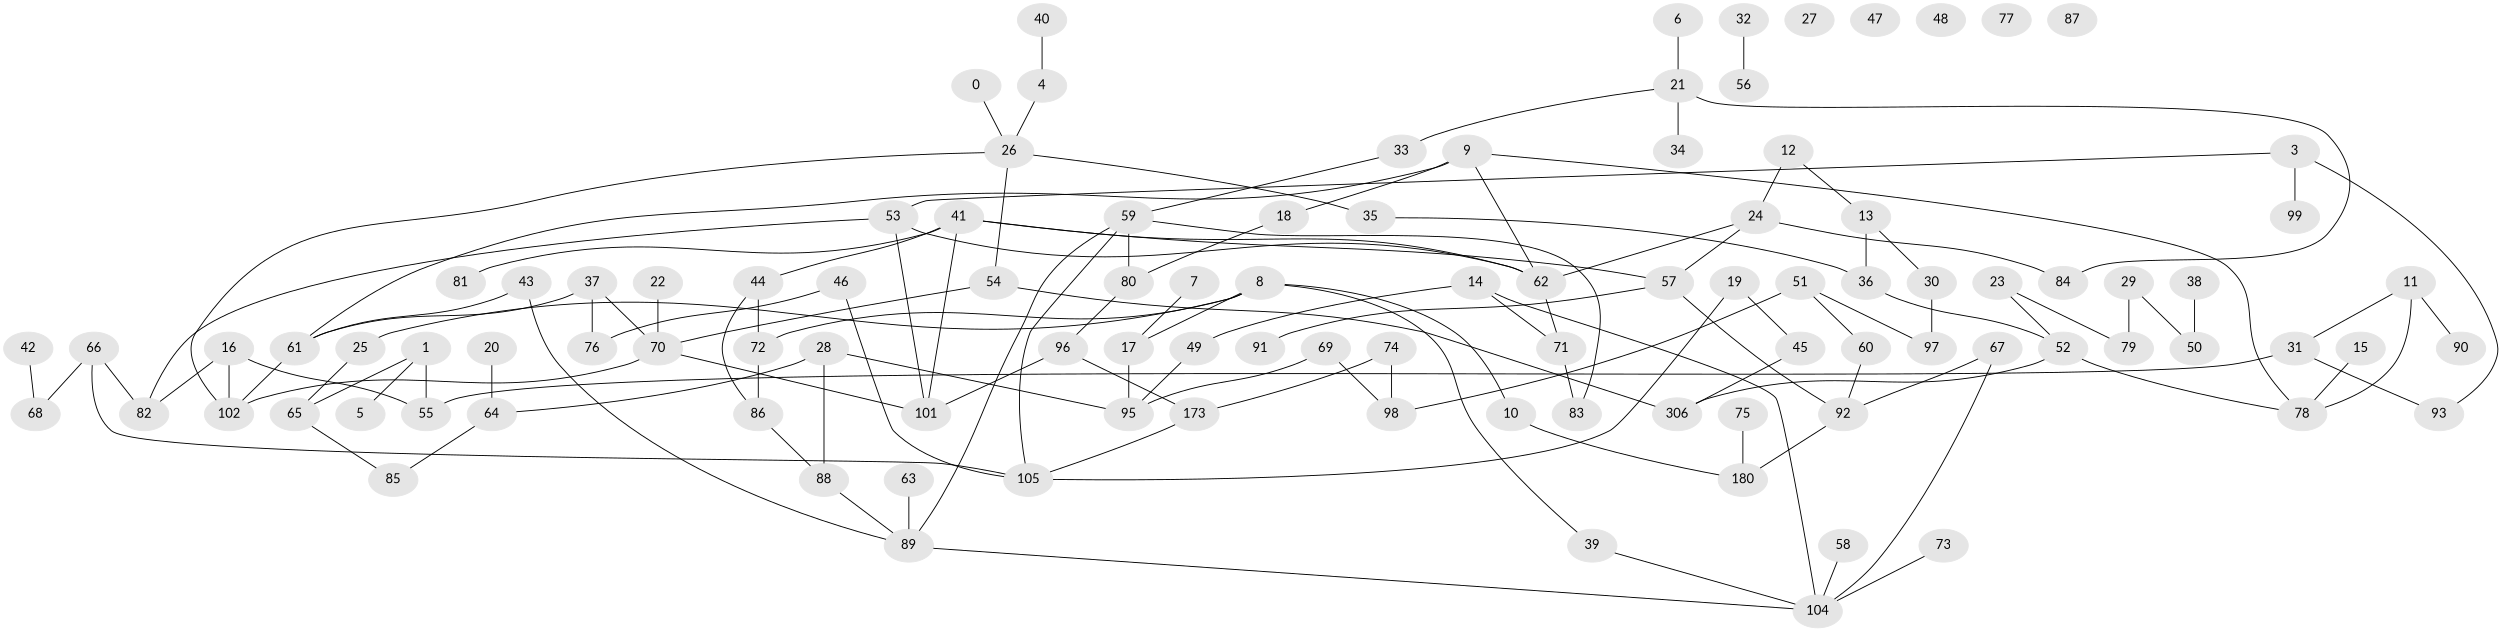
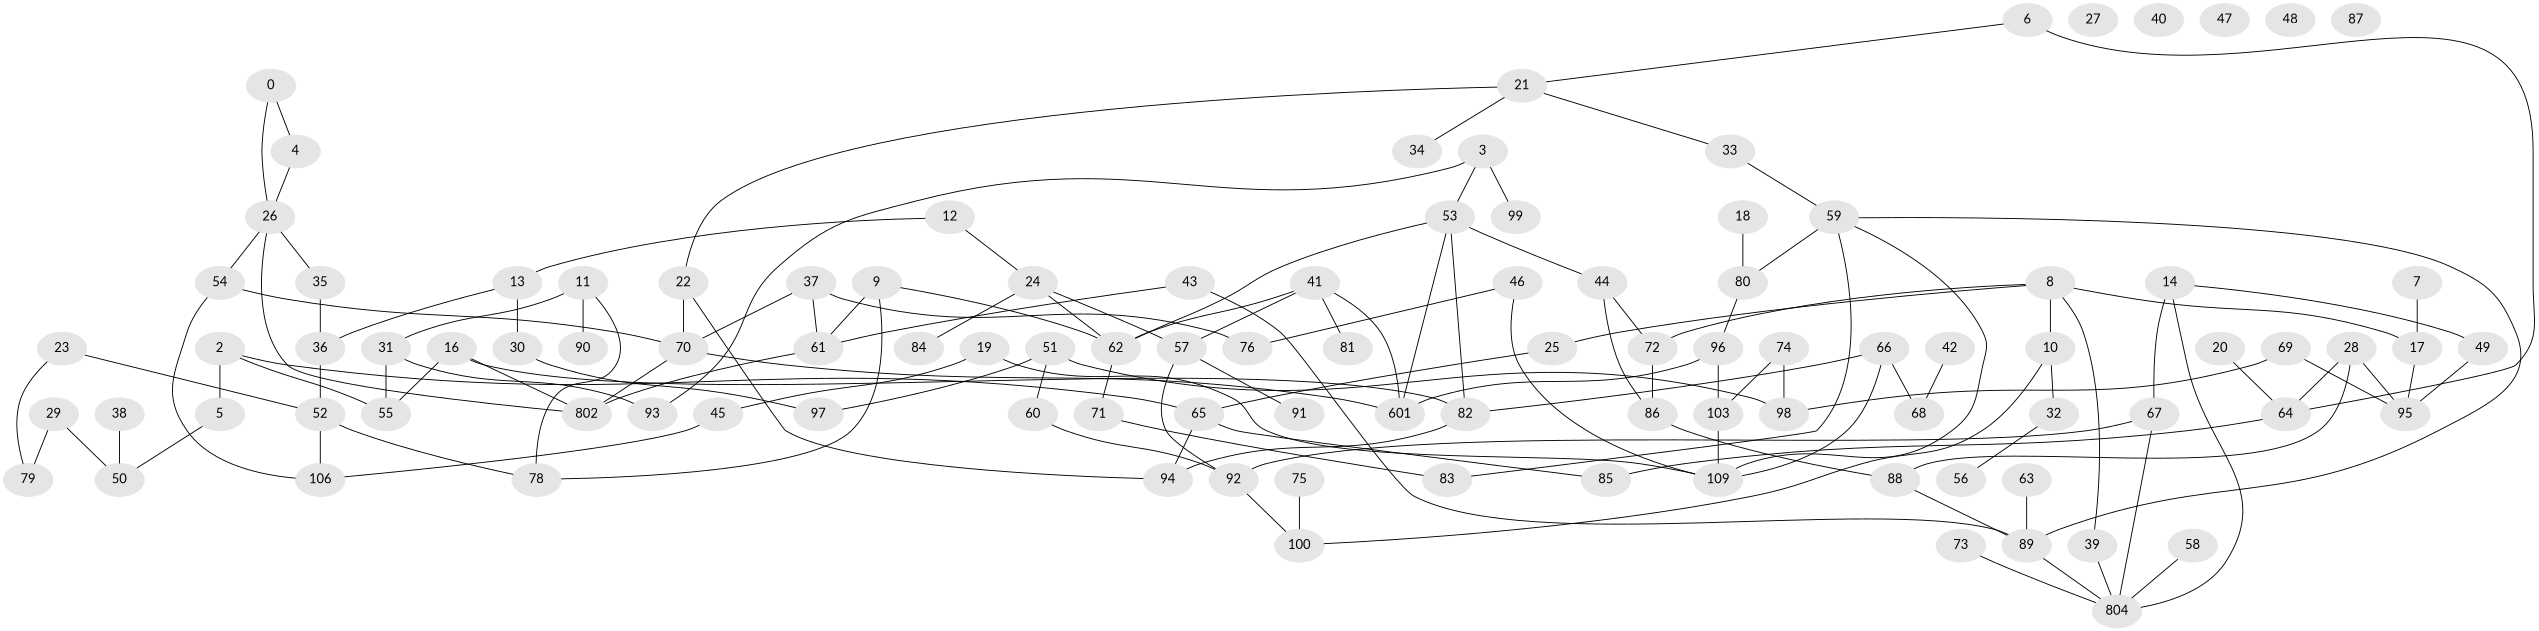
node "77": removed
edge "40" -- "4": now "0" -- "4"
edge "6" -- "64": added
edge "21" -- "84": now "21" -- "22"
edge "9" -- "18": removed
edge "41" -- "44": now "53" -- "44"
edge "14" -- "71": now "14" -- "67"
node "1": label "1" -> "2"
node "15": removed
edge "10" -- "32": added
node "102": label "102" -> "802"
node "101": label "101" -> "601"
node "173": label "173" -> "103"
node "306": label "306" -> "106"
edge "5" -- "50": added
node "105": label "105" -> "109"
node "94": added
node "180": label "180" -> "100"
node "104": label "104" -> "804"
